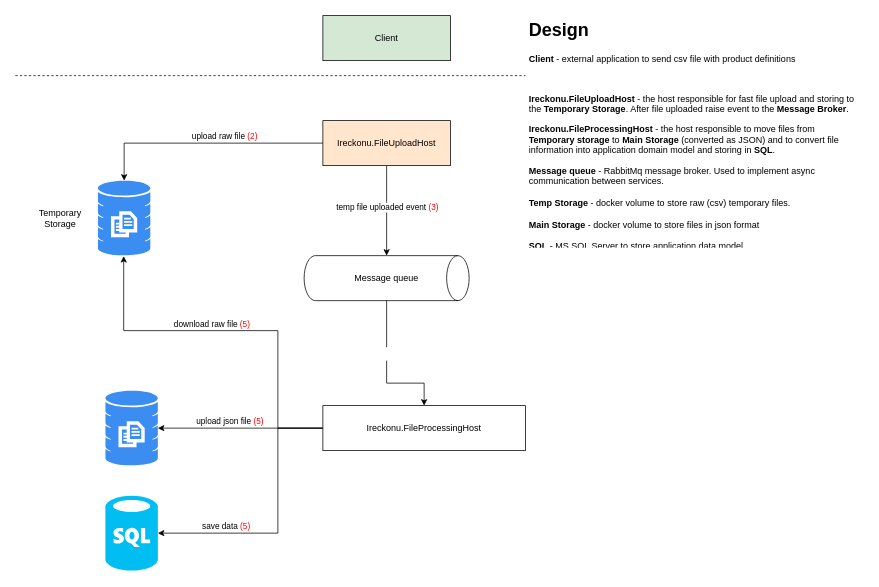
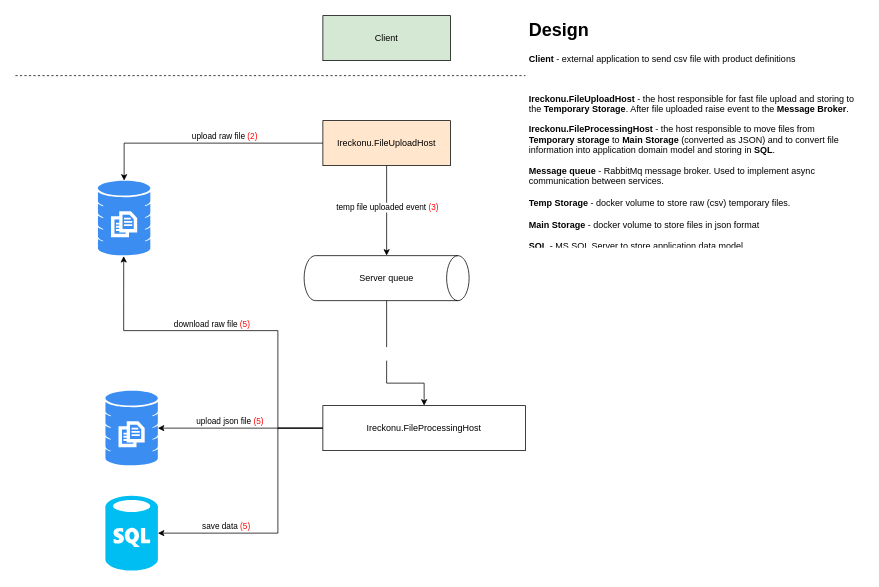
node "Temporary Storage": removed
node "Message queue": label "Message queue" -> "Server queue"
